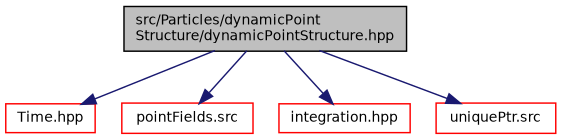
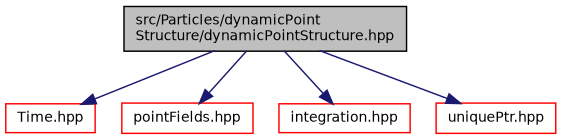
node "pointFields.src": label "pointFields.src" -> "pointFields.hpp"
node "uniquePtr.src": label "uniquePtr.src" -> "uniquePtr.hpp"
